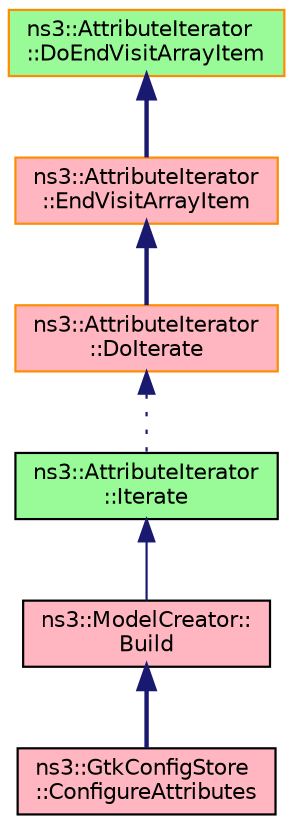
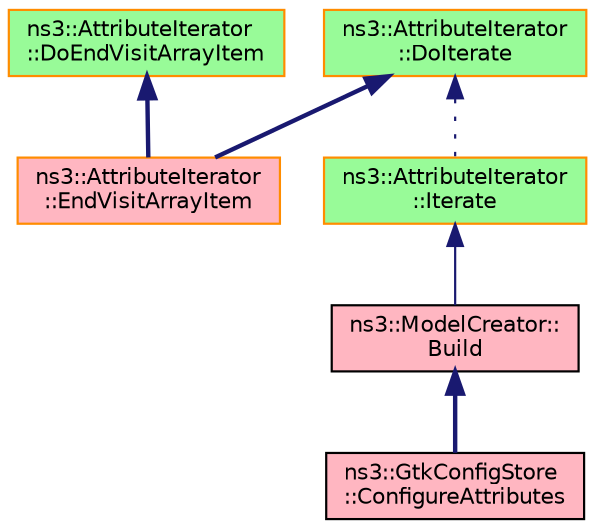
edge "ns3::AttributeIterator ::DoIterate" -> "ns3::AttributeIterator ::EndVisitArrayItem": reversed
node "ns3::AttributeIterator ::DoIterate": fillcolor lightpink -> palegreen
node "ns3::AttributeIterator ::Iterate": color black -> darkorange
